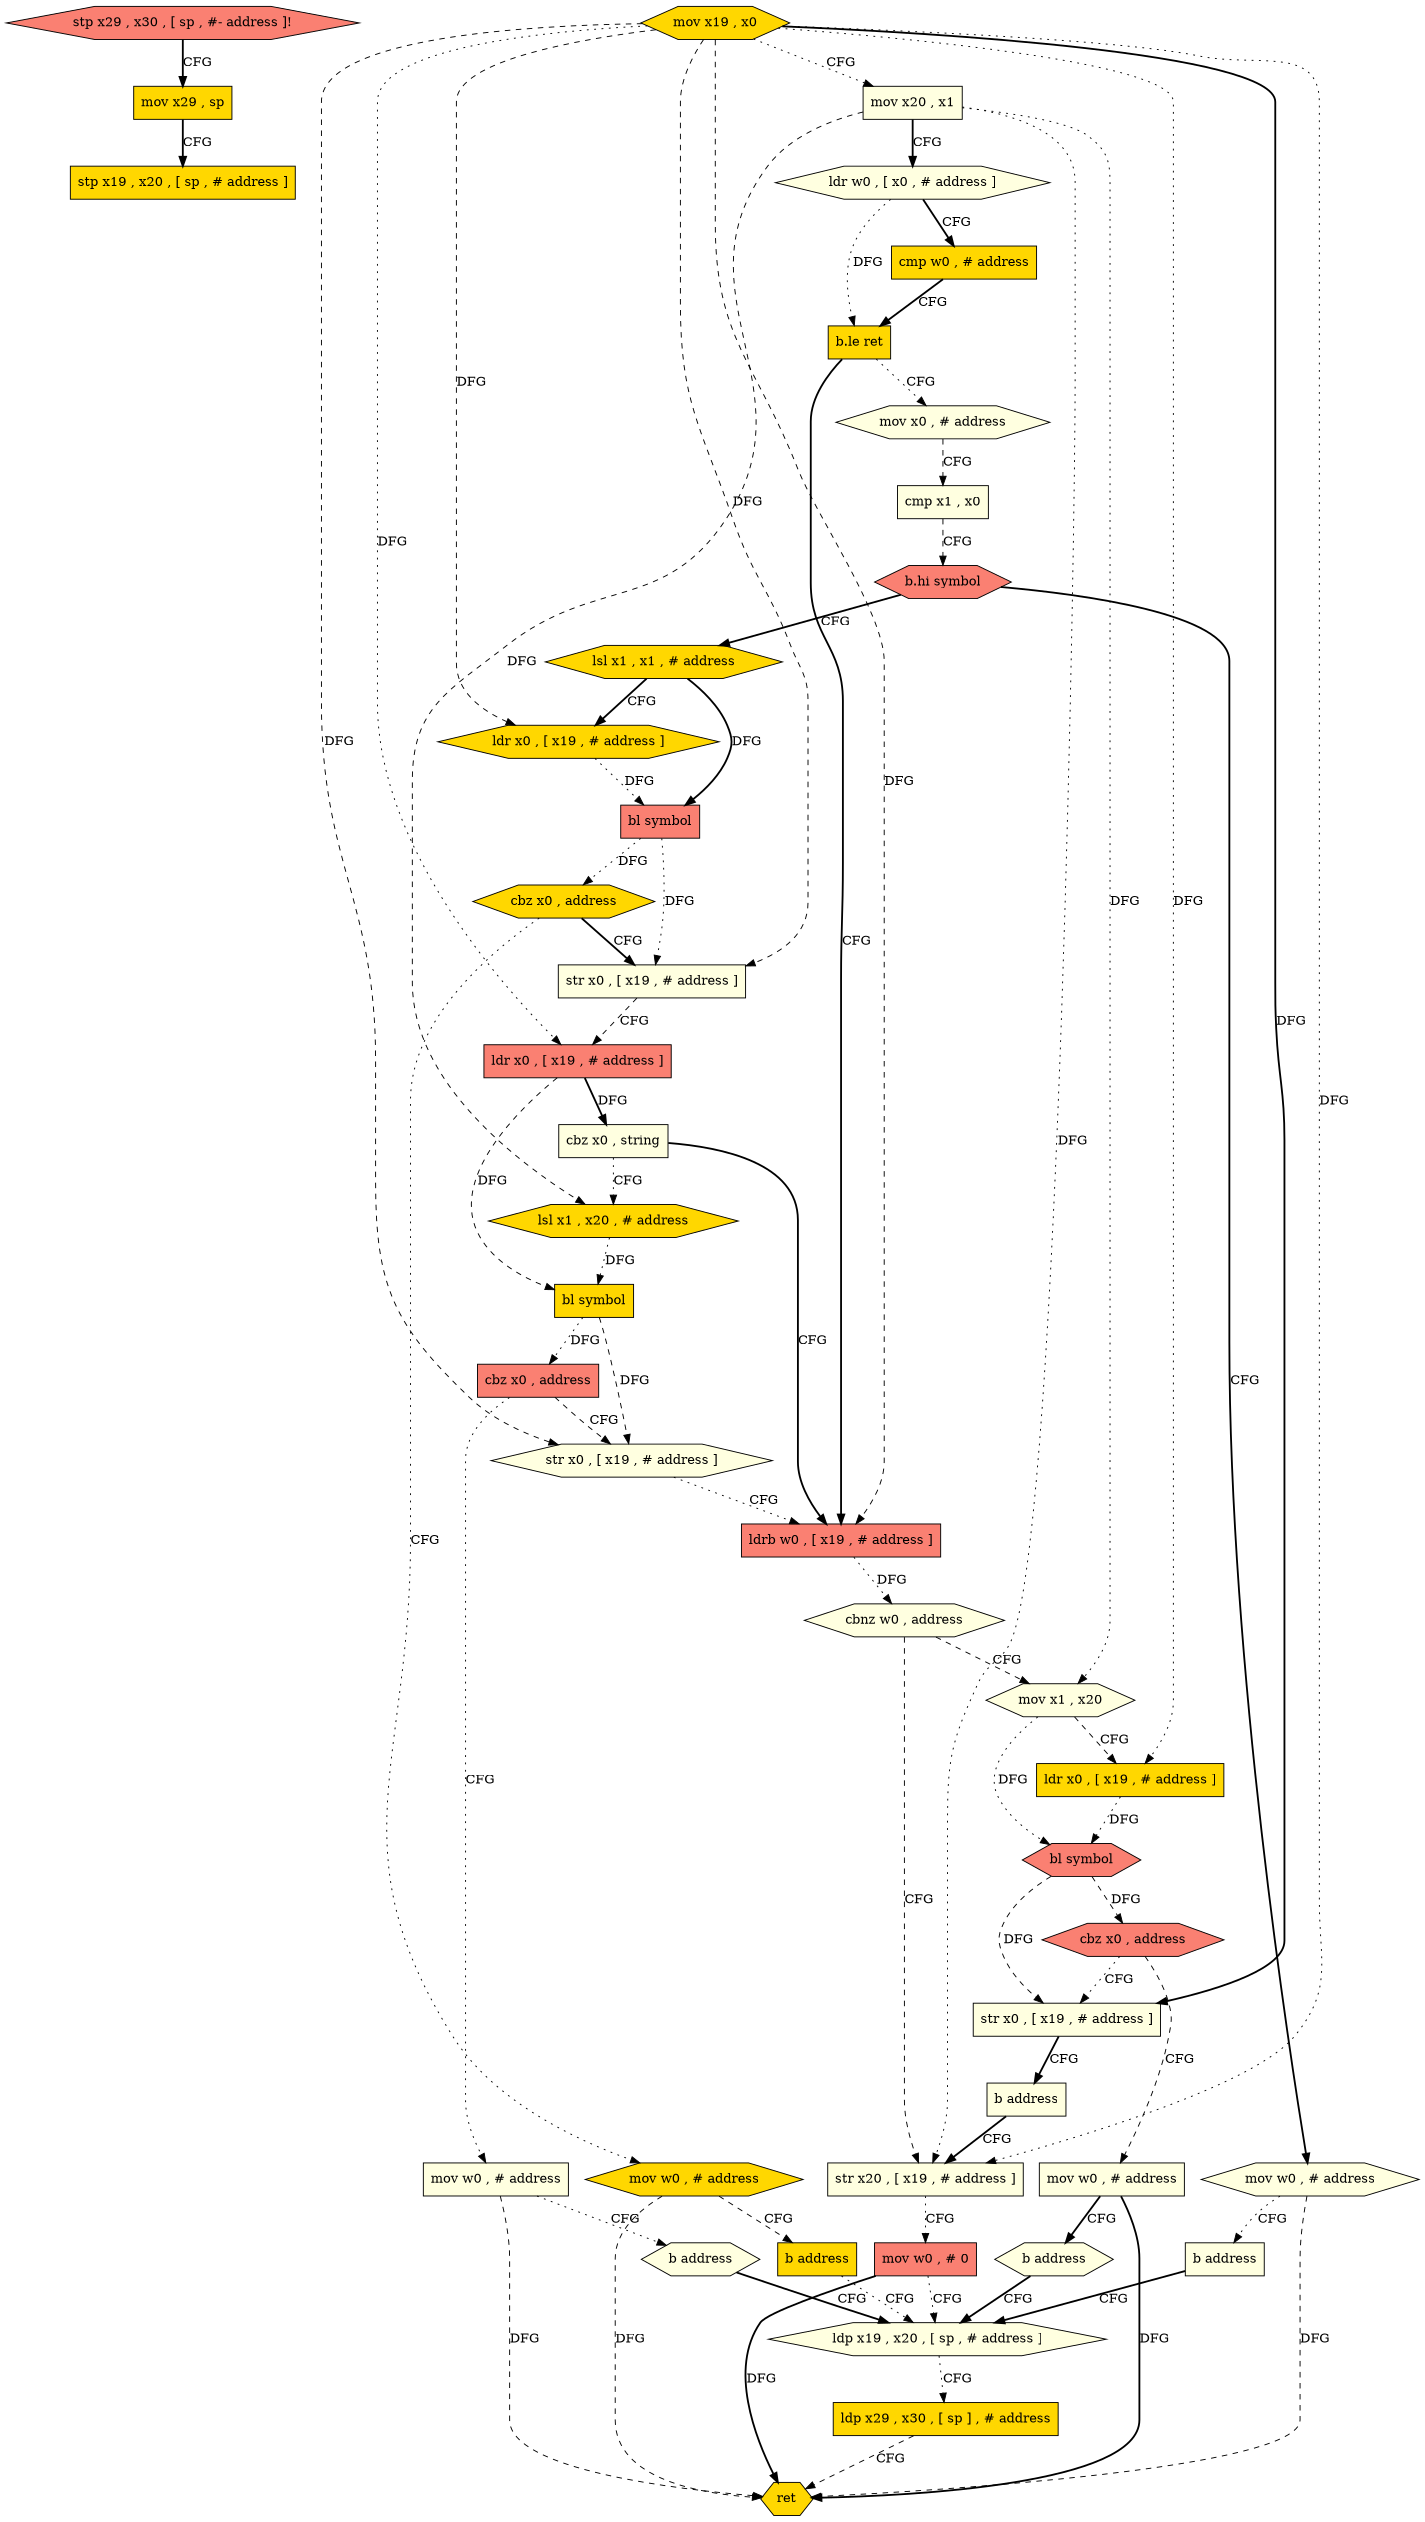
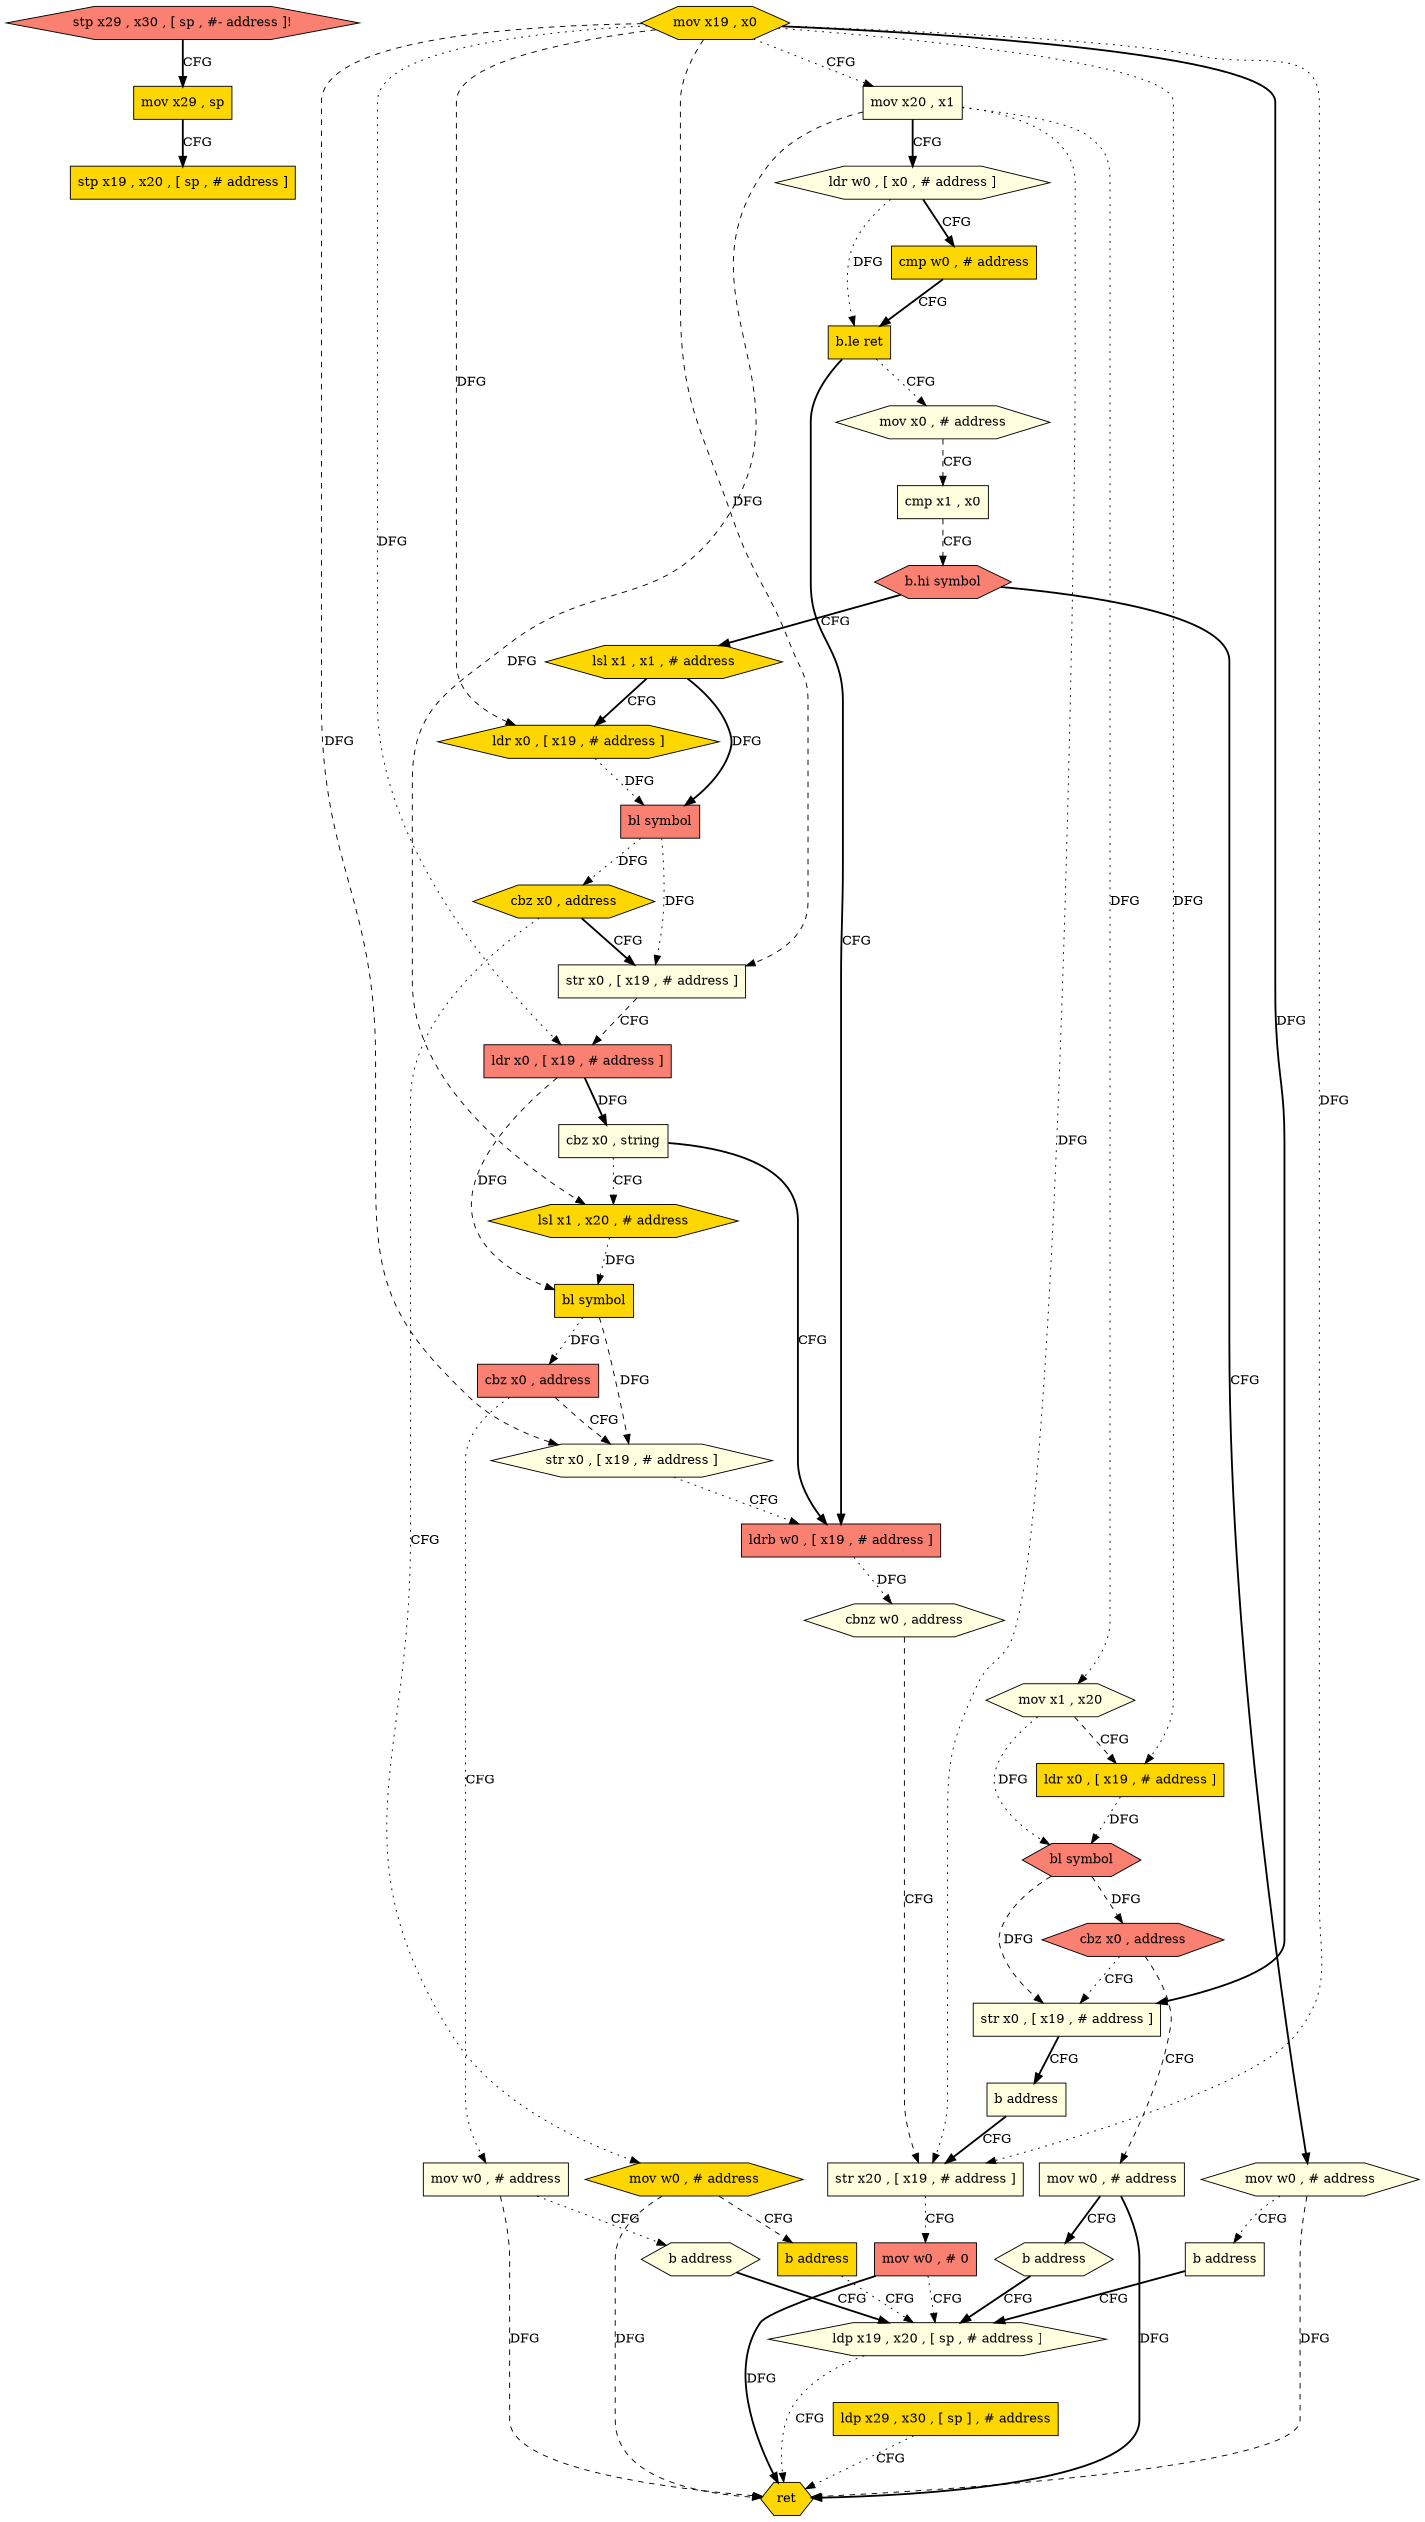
edge "mov x19 , x0" -> "ldrb w0 , [ x19 , # address ]": removed, label "DFG"
edge "cbnz w0 , address" -> "mov x1 , x20": removed, label "CFG"
edge "ldp x19 , x20 , [ sp , # address ]" -> "ldp x29 , x30 , [ sp ] , # address": now "ldp x19 , x20 , [ sp , # address ]" -> "ret"
edge "ldp x29 , x30 , [ sp ] , # address" -> "ret": style dashed -> dotted
